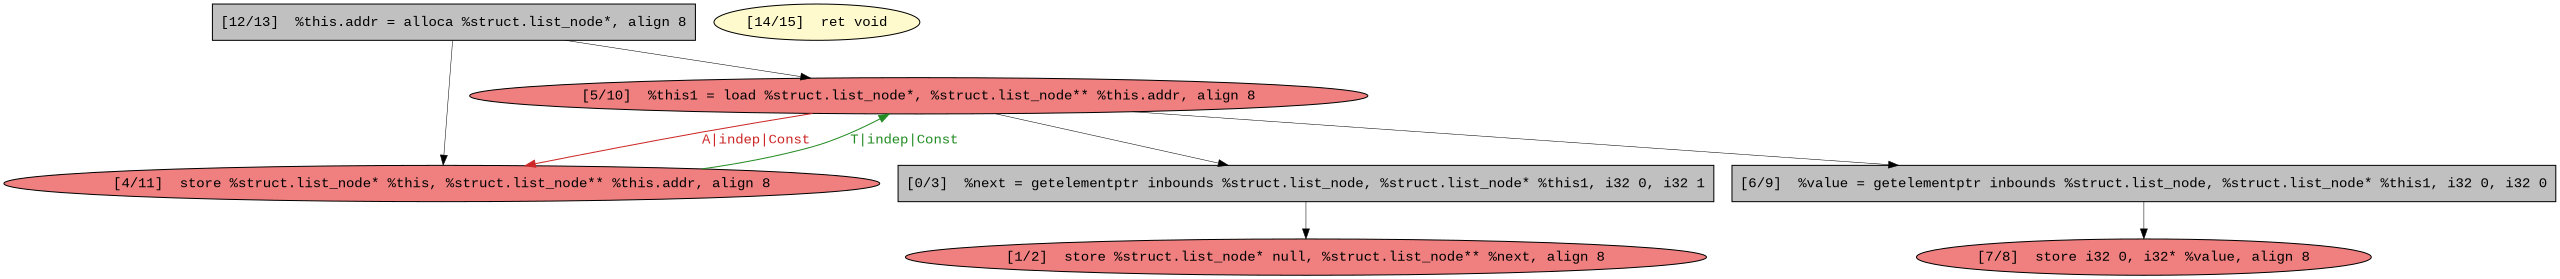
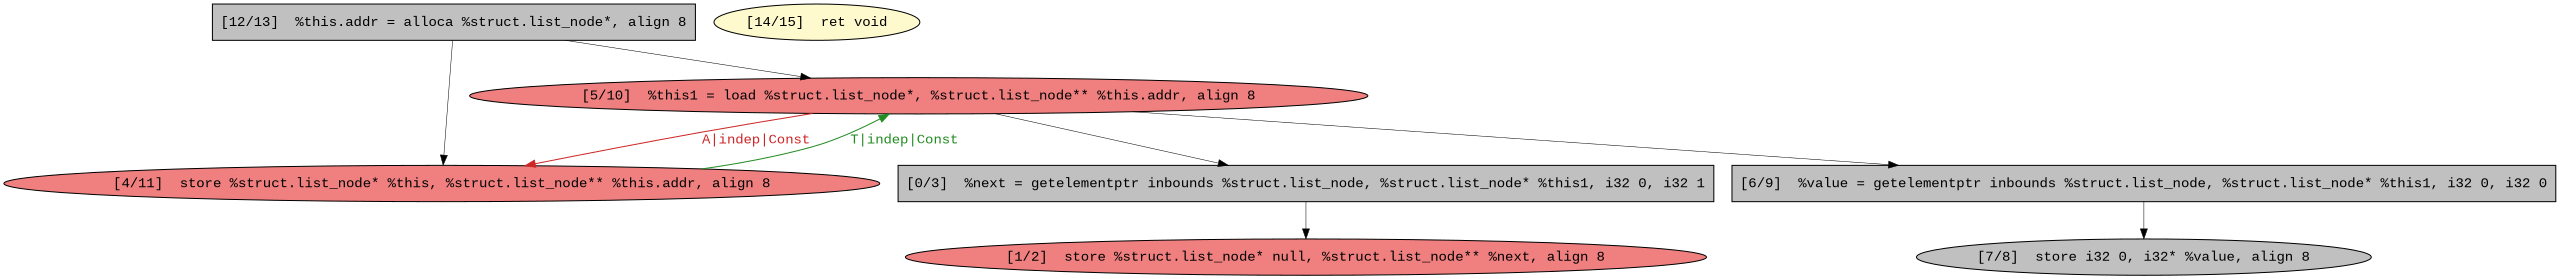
node "[7/8]  store i32 0, i32* %value, align 8": fillcolor lightcoral -> grey
